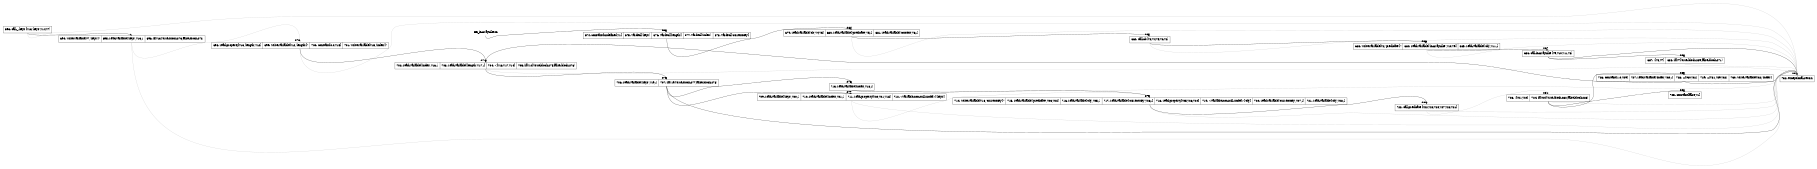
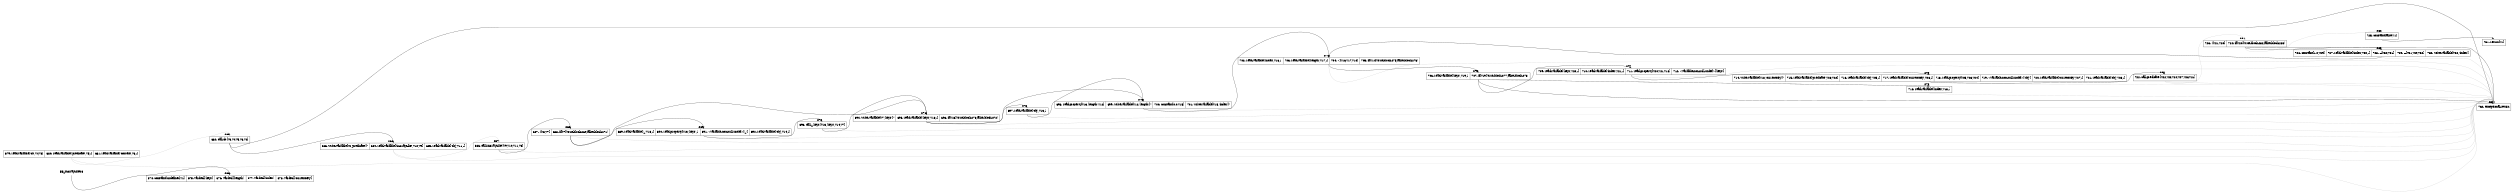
edge "679: read-variable['cb',v4,v3]" -> "682: call-cb [v3,v4,v5,v6,v2]": color black -> gray
edge "674: constant[undefined,v1]" -> "679: read-variable['cb',v4,v3]": removed
edge "682: call-cb [v3,v4,v5,v6,v2]" -> "732: exceptional-return": color gray -> black
edge "694: write-variable[v7,'keys']*" -> "698: read-property[v13,'length',v12]": color gray -> black
node "731: return[v1]": added
edge "683: write-variable[v2,'predicate']*" -> "686: call-isArrayLike [v9,v10,v11,v8]": color black -> gray
edge "686: call-isArrayLike [v9,v10,v11,v8]" -> "732: exceptional-return": color black -> gray
edge "726: constant[1.0,v29]" -> "732: exceptional-return": color black -> gray
edge "713: read-variable['index',v18,-]" -> "714: write-variable[v18,'currentKey']*": removed
edge "709: read-variable['keys',v20,-]" -> "714: write-variable[v18,'currentKey']*": color gray -> black
edge "723: ![v21,v20]" -> "725: constant[false,v1]": color black -> gray
edge "723: ![v21,v20]" -> "732: exceptional-return": color gray -> black
edge "687: ![v8,v7]" -> "694: write-variable[v7,'keys']*": added
node "697: read-variable['obj',v13,-]": added
node "689: read-variable['_',v13,-]": added
